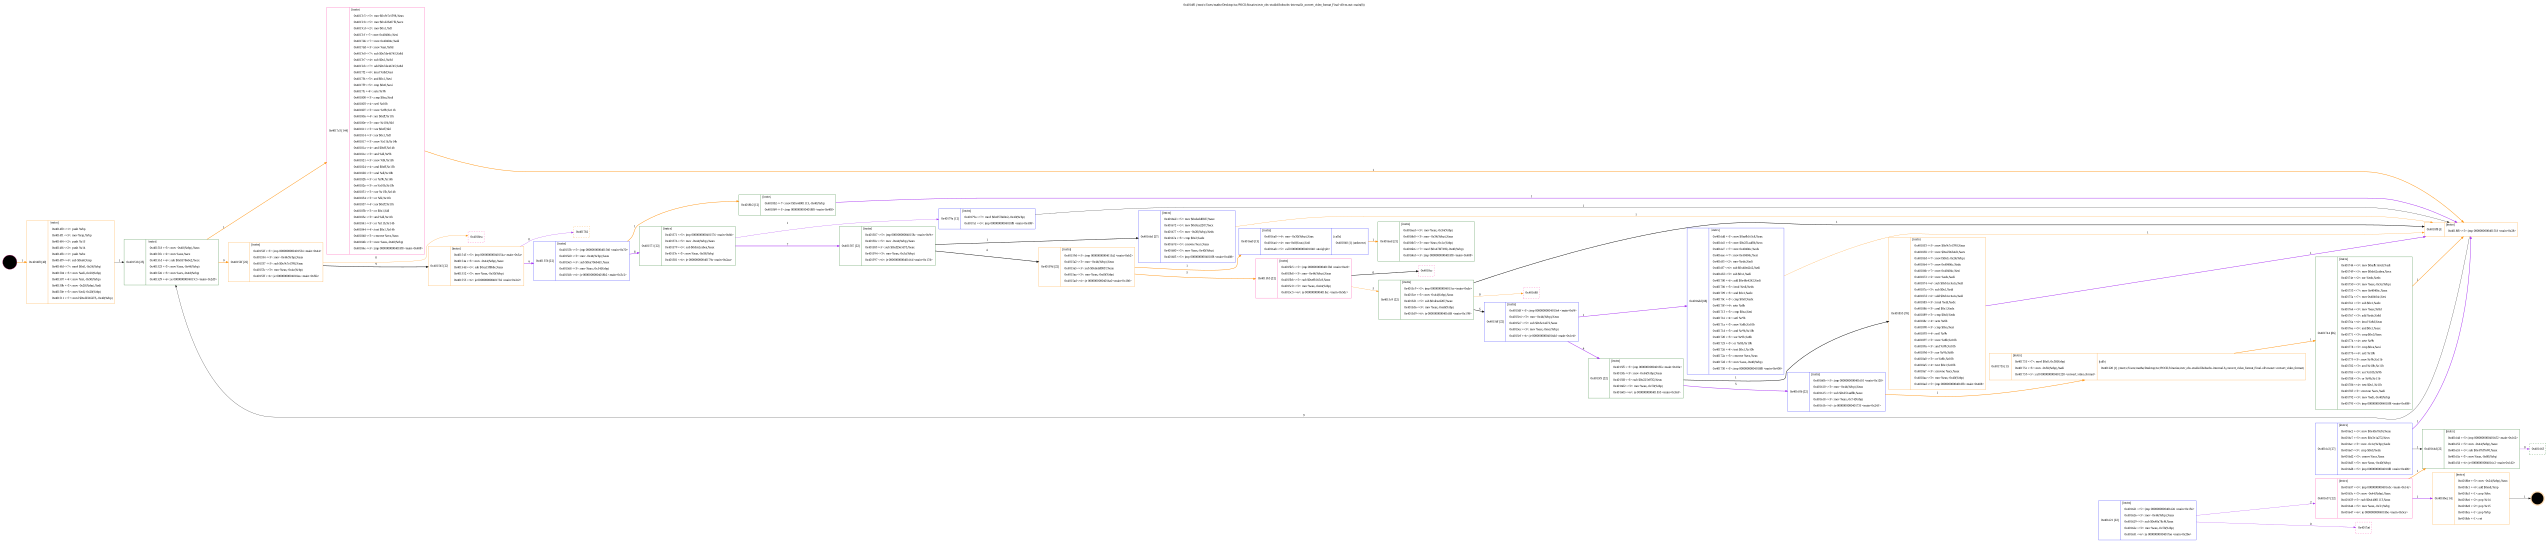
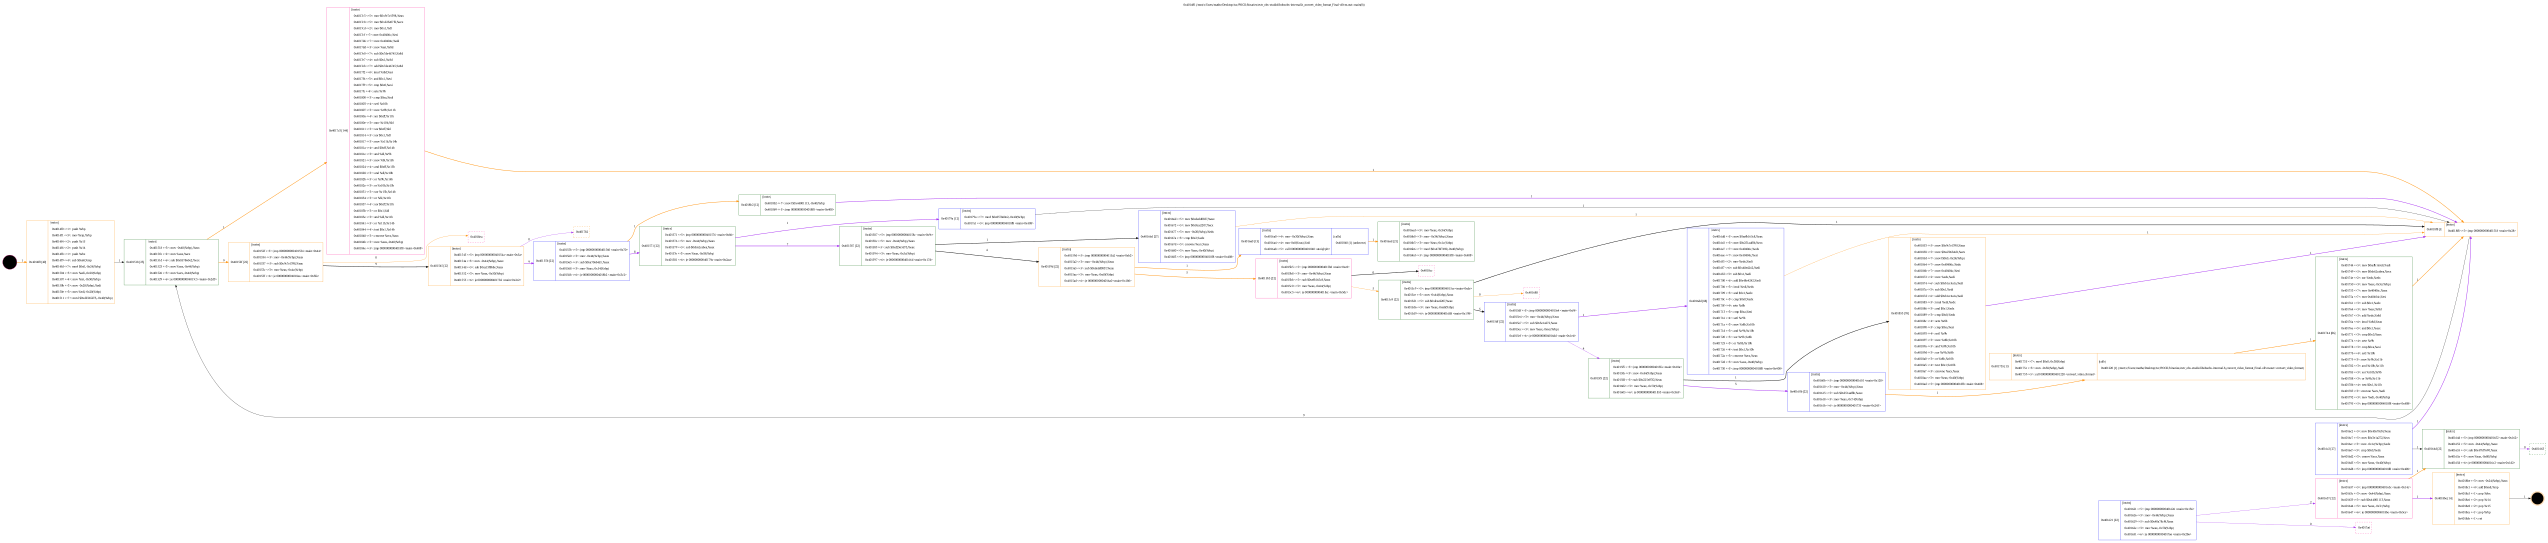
edge "0x401571 [22]" -> "0x40179a [12]": style solid -> bold
edge "0x4015df [22]" -> "0x4015f5 [22]": style bold -> solid
